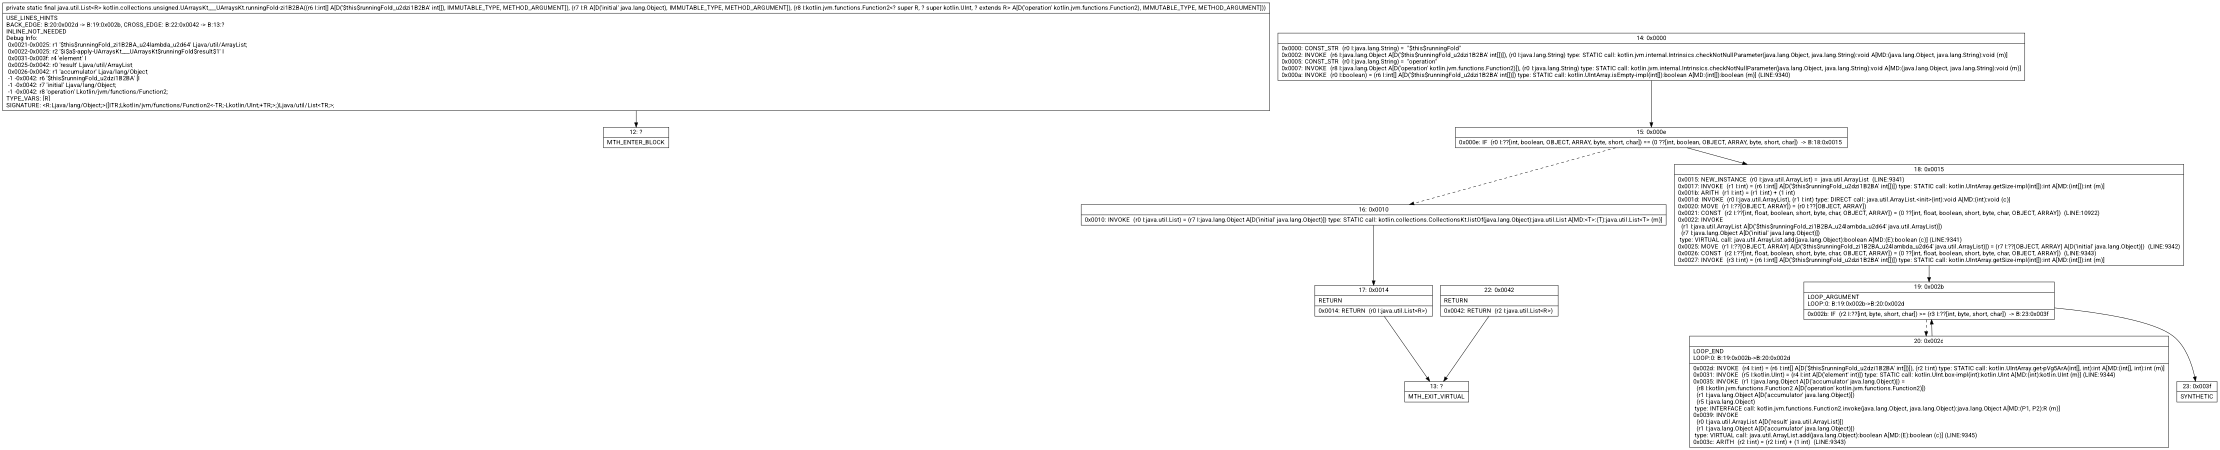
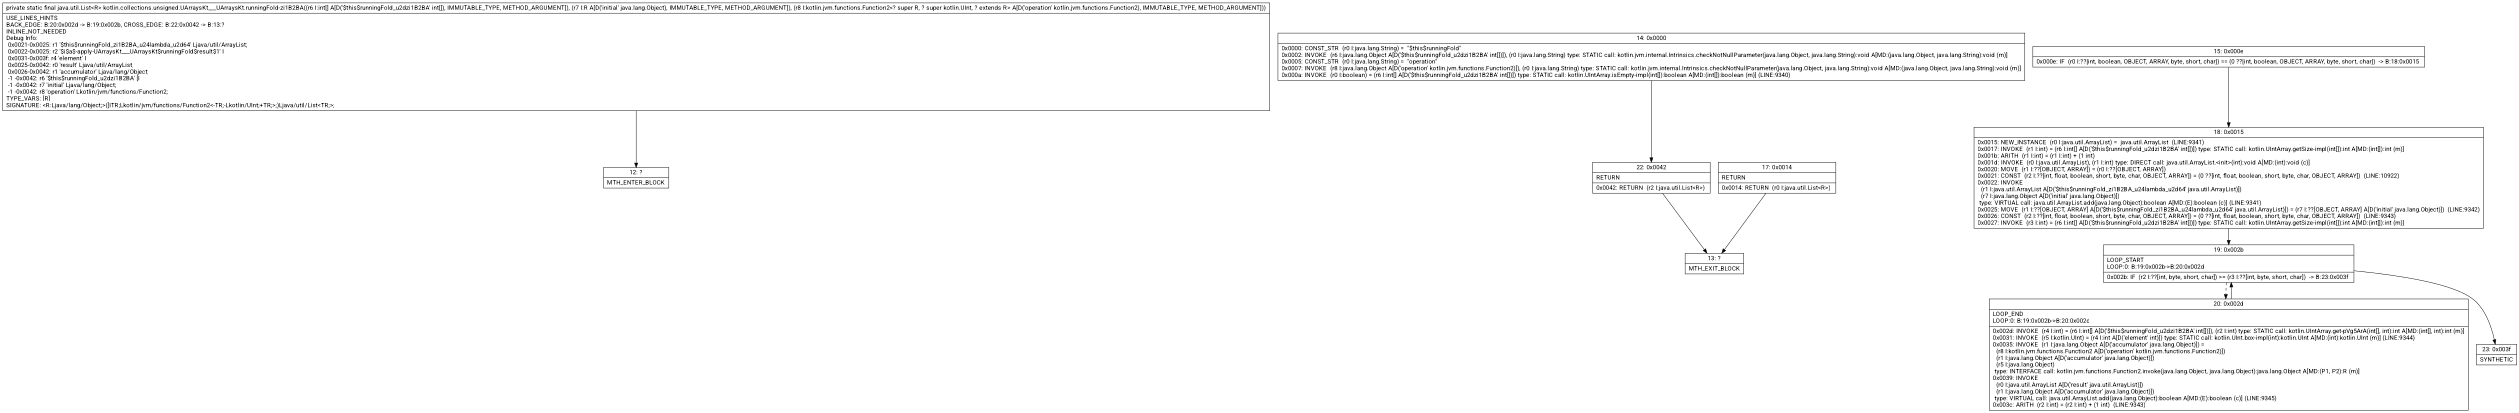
edge "14: 0x0000" -> "15: 0x000e": now "14: 0x0000" -> "22: 0x0042"
node "16: 0x0010": removed
node "19: 0x002b": text "LOOP_ARGUMENT" -> "LOOP_START"
node "13: ?": text "MTH_EXIT_VIRTUAL" -> "MTH_EXIT_BLOCK"
